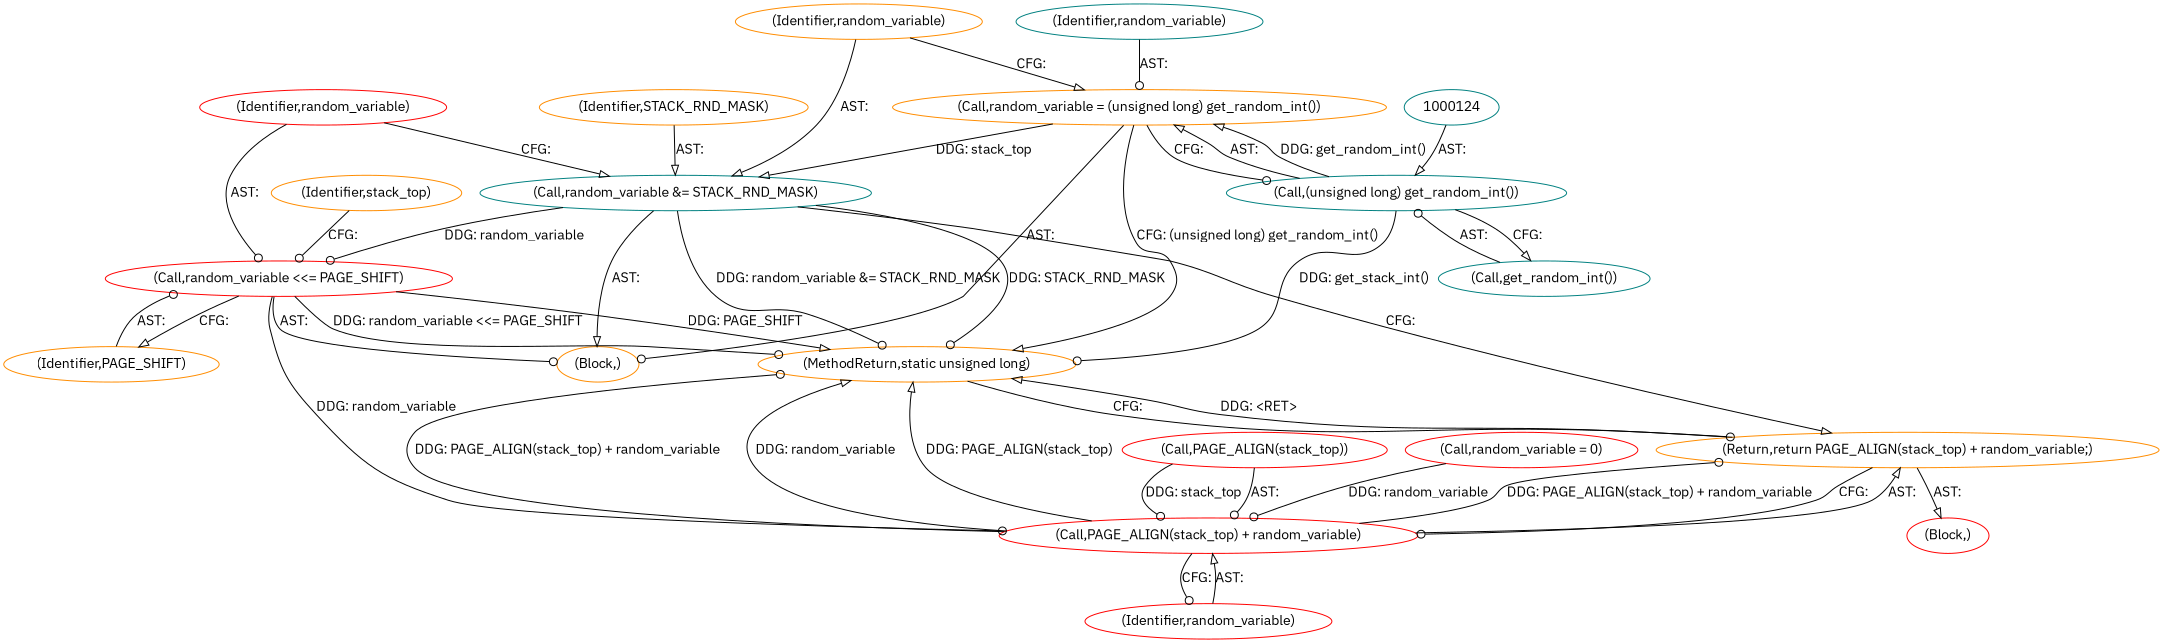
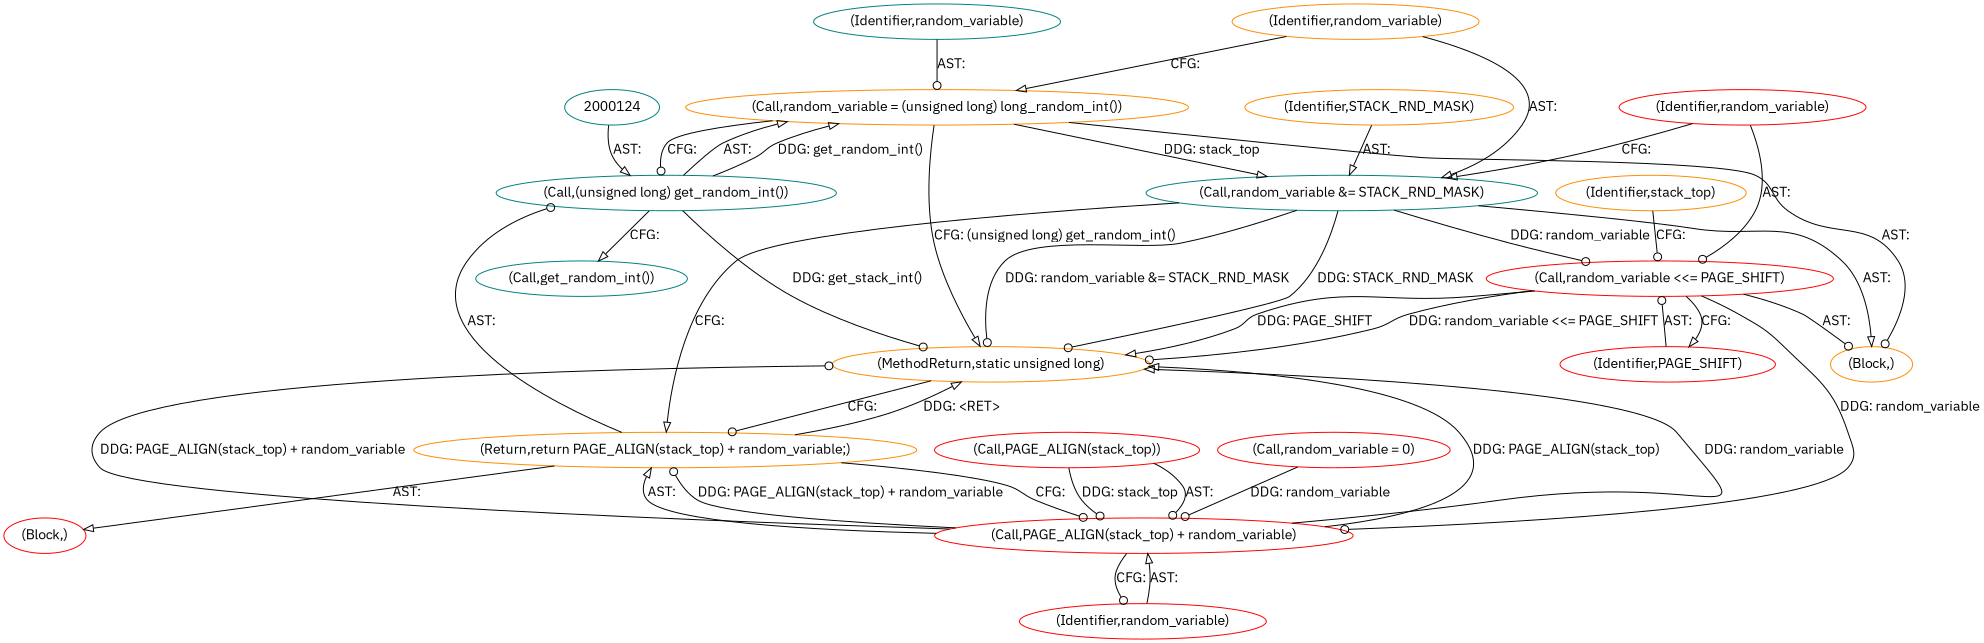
node "(Call,random_variable = (unsigned long) get_random_int())": label "(Call,random_variable = (unsigned long) get_random_int())" -> "(Call,random_variable = (unsigned long) long_random_int())"
node "1000124": label "1000124" -> "2000124"
edge "(Call,get_random_int())" -> "(Call,(unsigned long) get_random_int())": now "(Return,return PAGE_ALIGN(stack_top) + random_variable;)" -> "(Call,(unsigned long) get_random_int())"
node "(Identifier,PAGE_SHIFT)": color darkorange -> red
